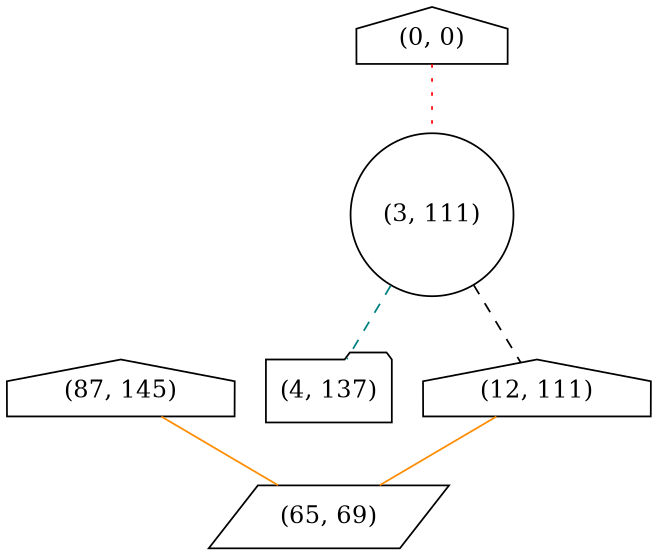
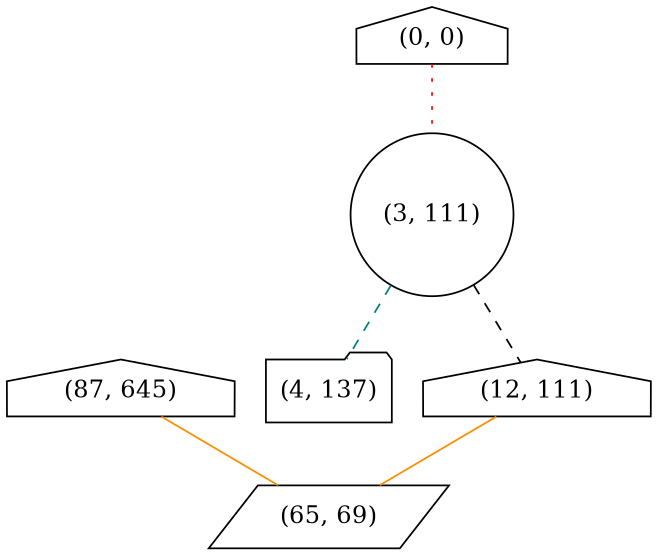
node "(87, 145)": label "(87, 145)" -> "(87, 645)"
